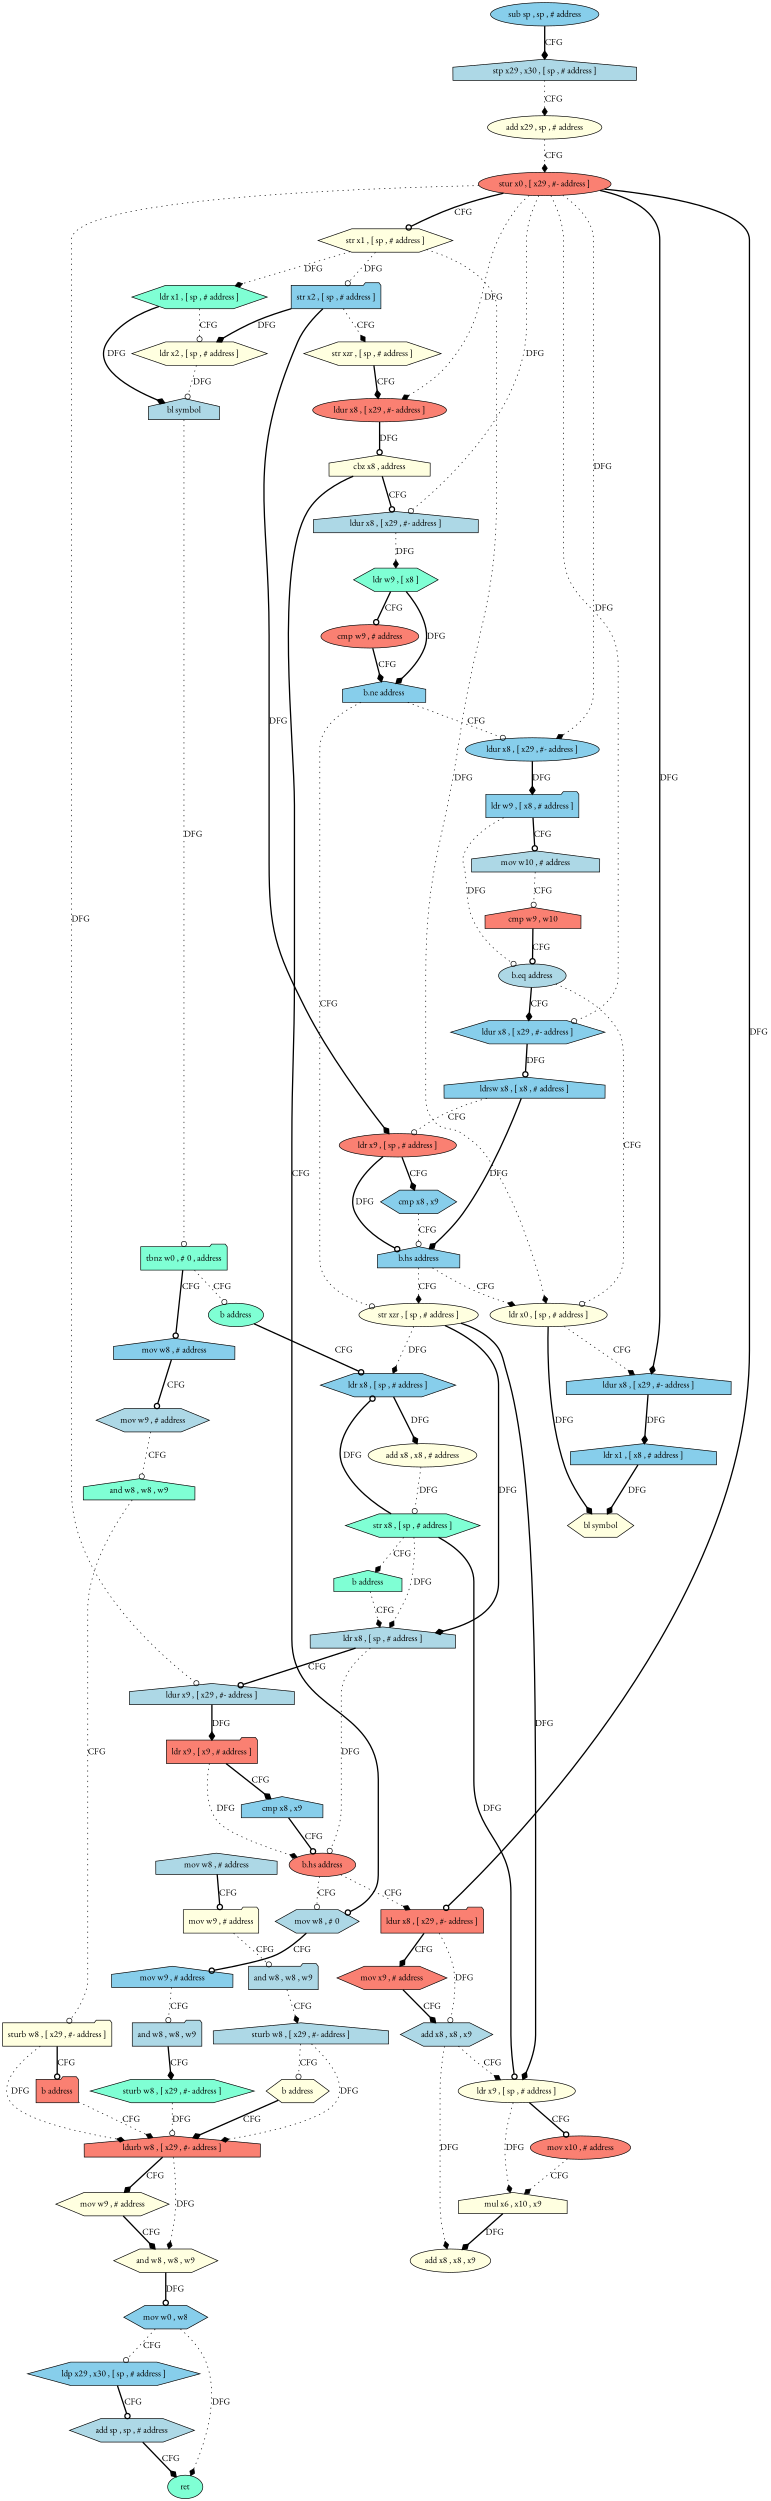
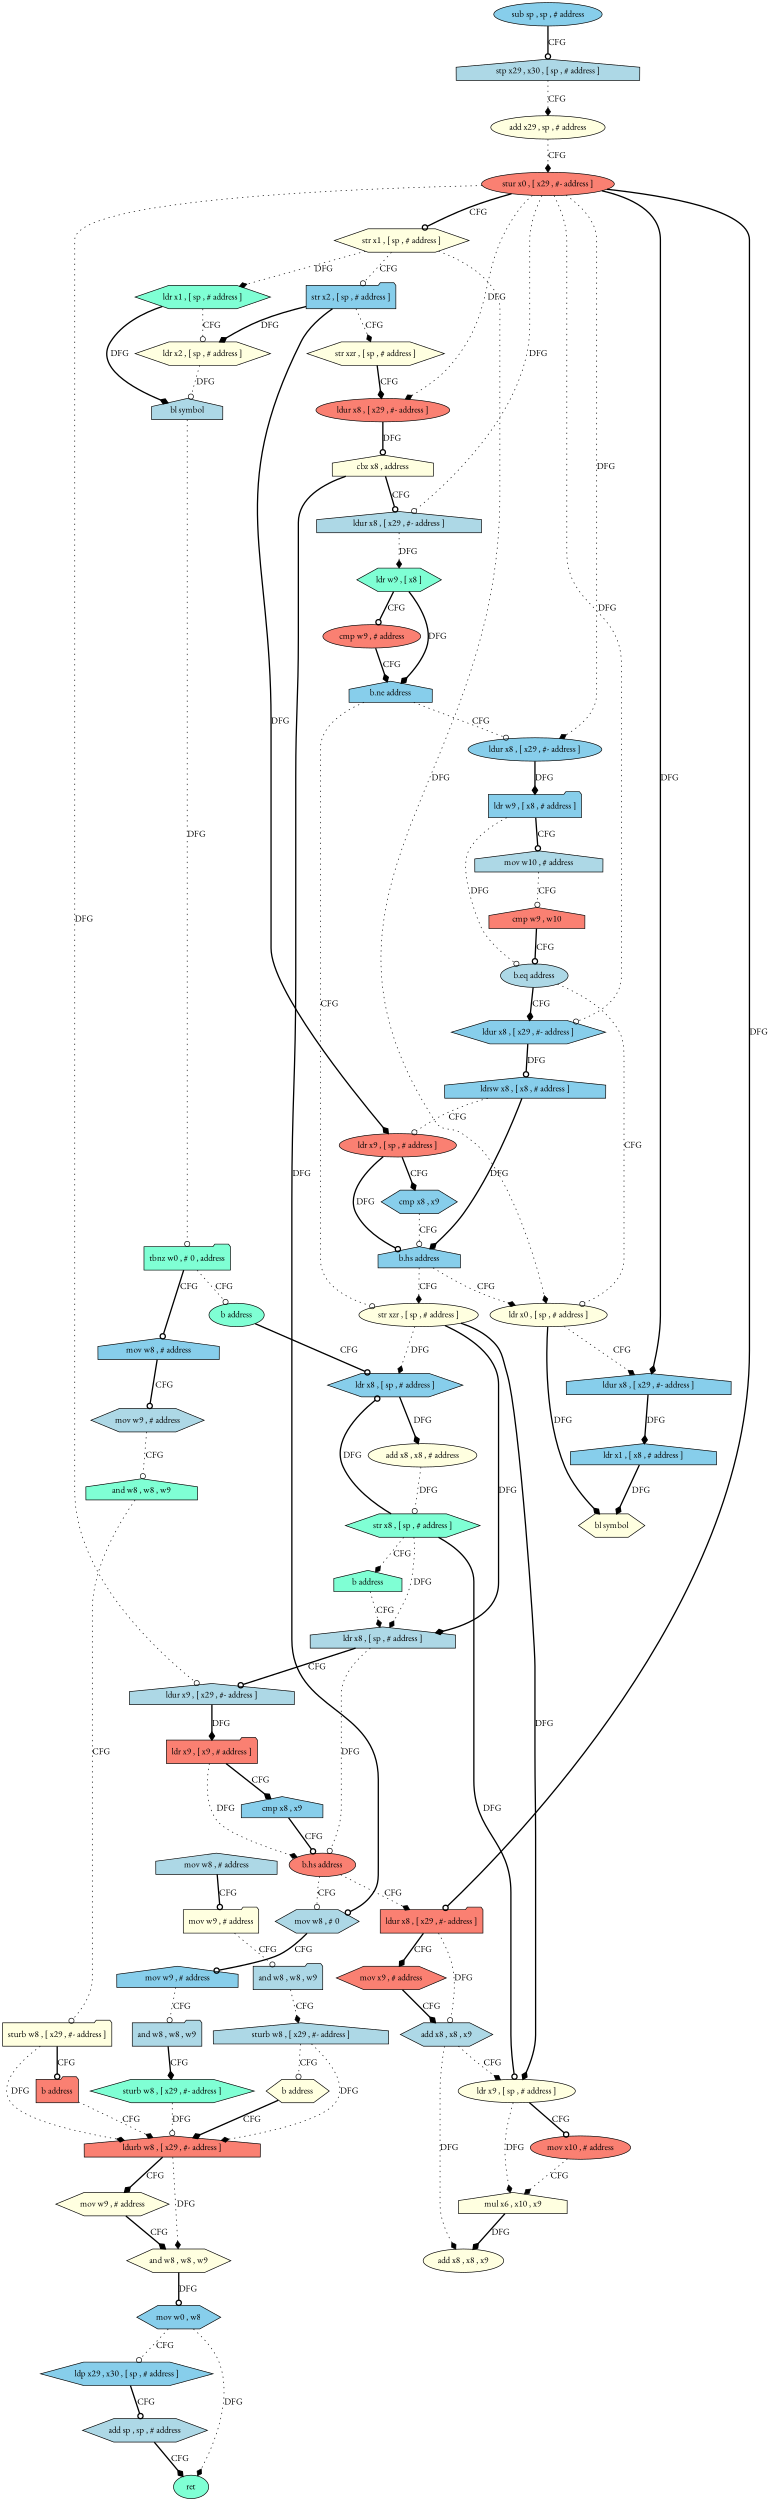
edge "sub sp , sp , # address" -> "stp x29 , x30 , [ sp , # address ]": arrowhead diamond -> odot
edge "str x1 , [ sp , # address ]" -> "str x2 , [ sp , # address ]": label "DFG" -> "CFG"
edge "cbz x8 , address" -> "mov w8 , # 0": label "CFG" -> "DFG"
